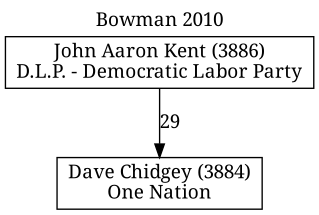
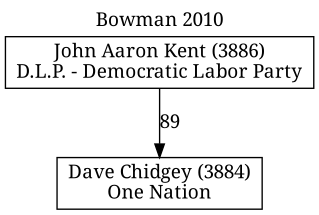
edge "John Aaron Kent (3886) D.L.P. - Democratic Labor Party" -> "Dave Chidgey (3884) One Nation": label "29" -> "89"
